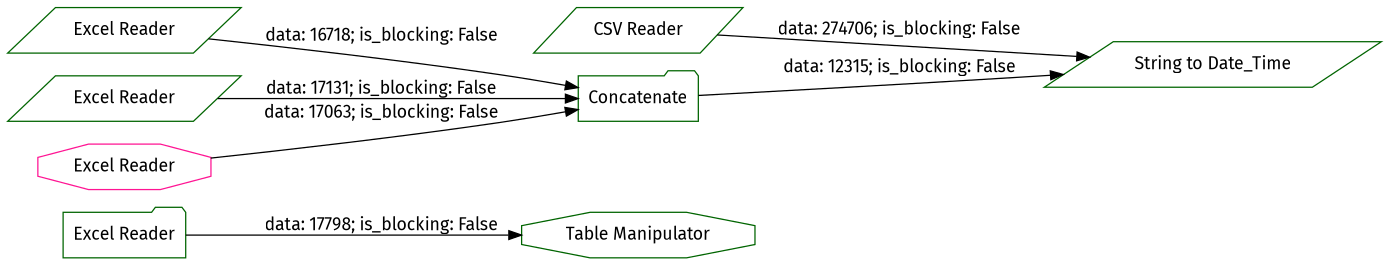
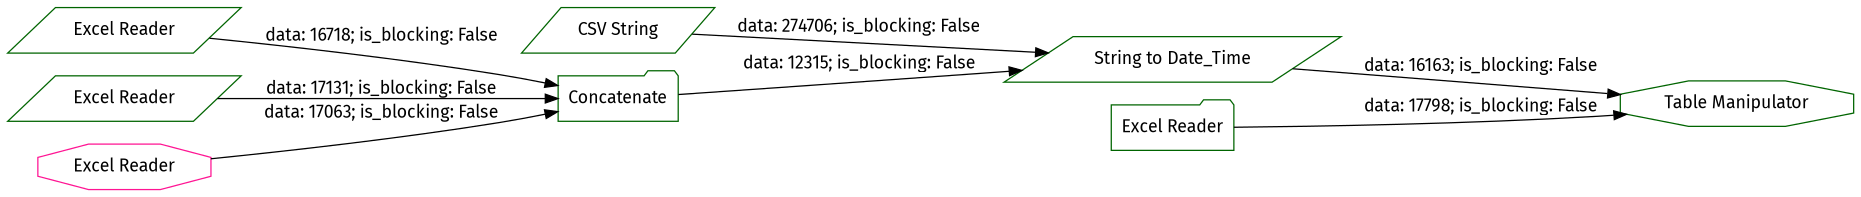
node "CSV Reader": label "CSV Reader" -> "CSV String"
edge "String to Date_Time" -> "Table Manipulator": added, label "data: 16163; is_blocking: False"
